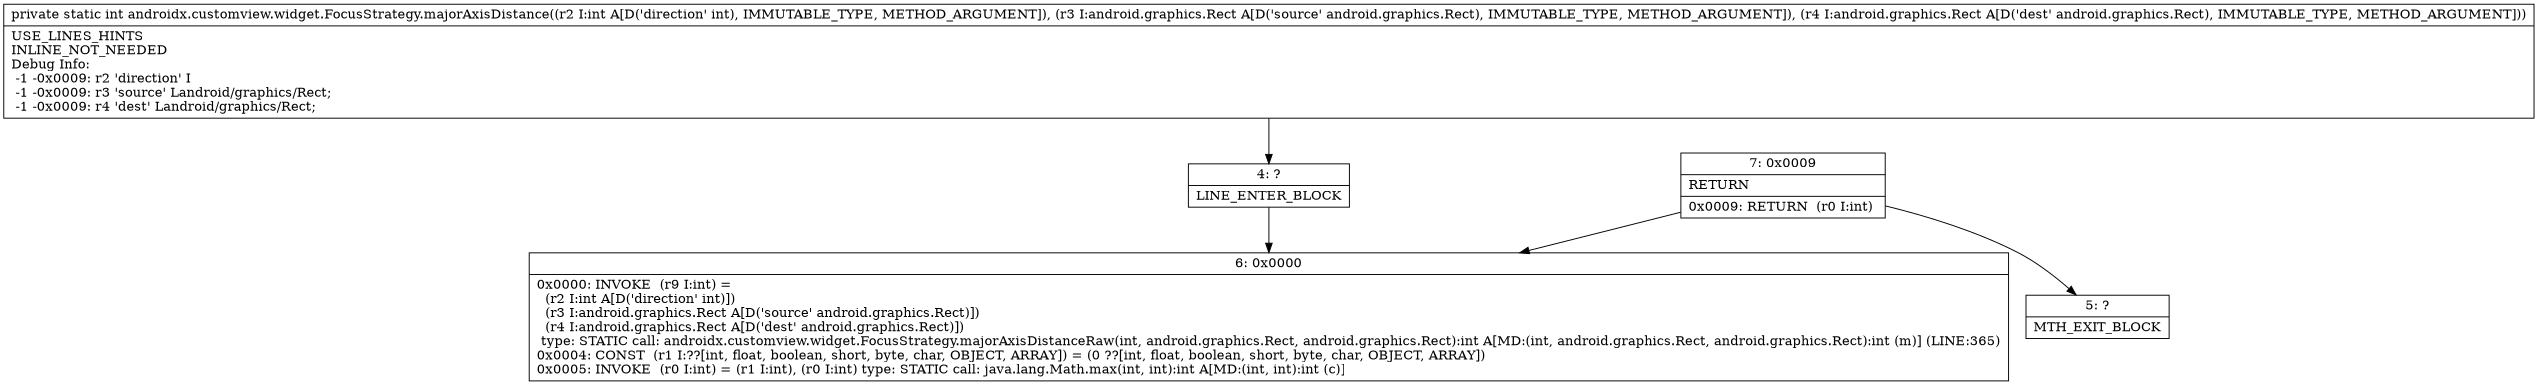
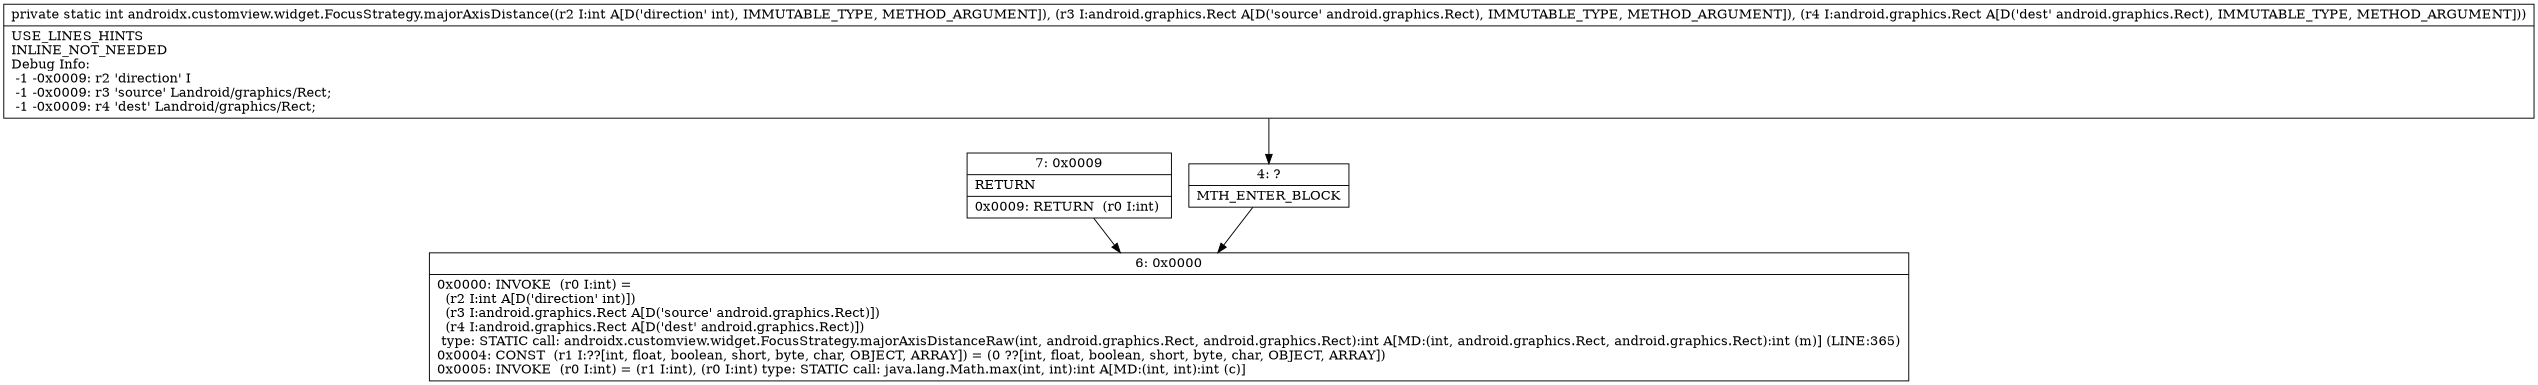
node "4: ?": text "LINE_ENTER_BLOCK" -> "MTH_ENTER_BLOCK"
node "6: 0x0000": text "0x0000: INVOKE  (r9 I:int) =" -> "0x0000: INVOKE  (r0 I:int) ="
node "5: ?": removed
